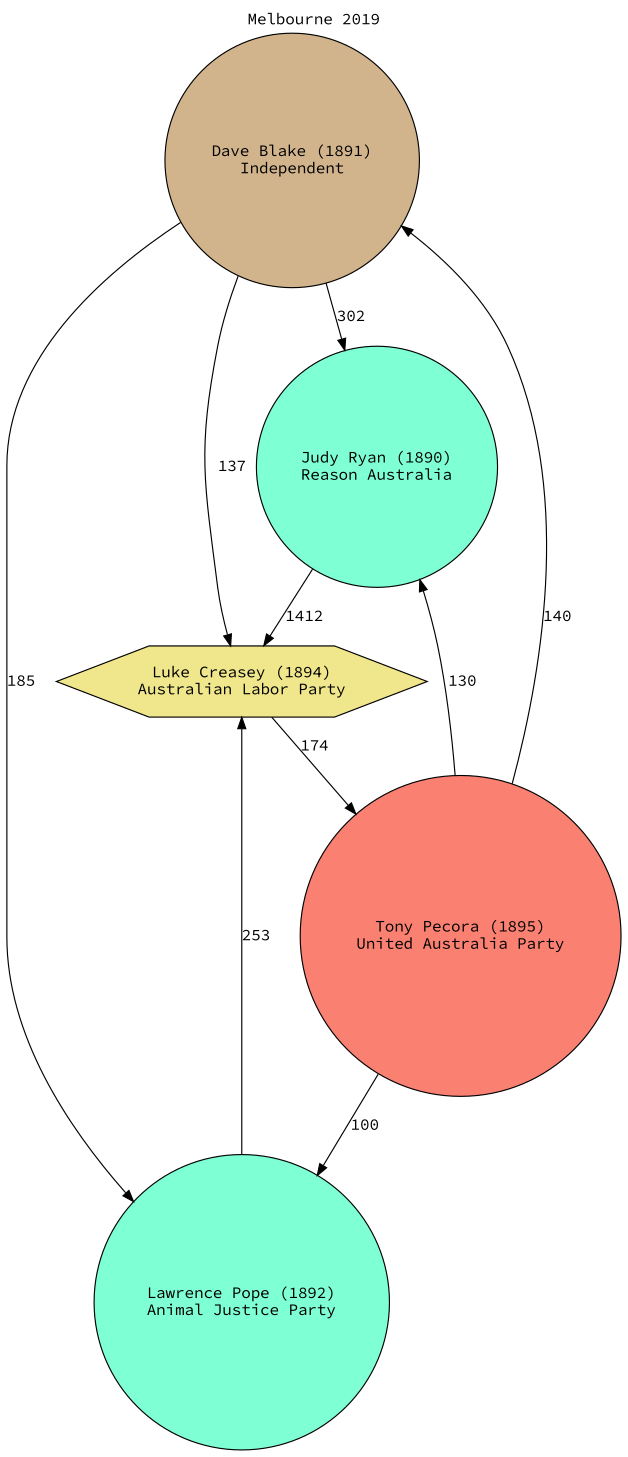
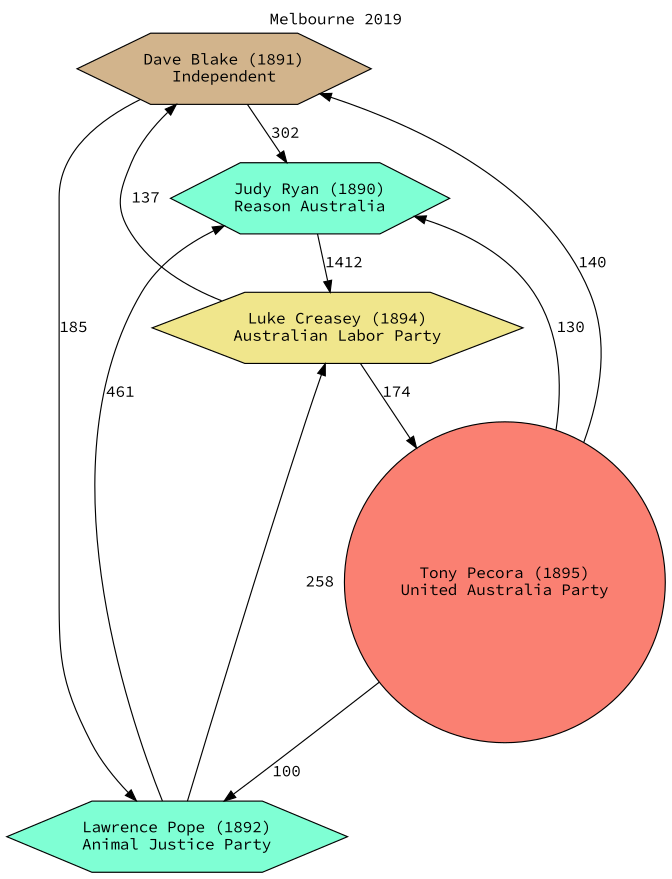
node "Dave Blake (1891) Independent": shape circle -> hexagon
edge "Dave Blake (1891) Independent" -> "Luke Creasey (1894) Australian Labor Party": reversed
node "Judy Ryan (1890) Reason Australia": shape circle -> hexagon
edge "Lawrence Pope (1892) Animal Justice Party" -> "Judy Ryan (1890) Reason Australia": added, label "461"
edge "Lawrence Pope (1892) Animal Justice Party" -> "Luke Creasey (1894) Australian Labor Party": label "253" -> "258"
node "Lawrence Pope (1892) Animal Justice Party": shape circle -> hexagon
